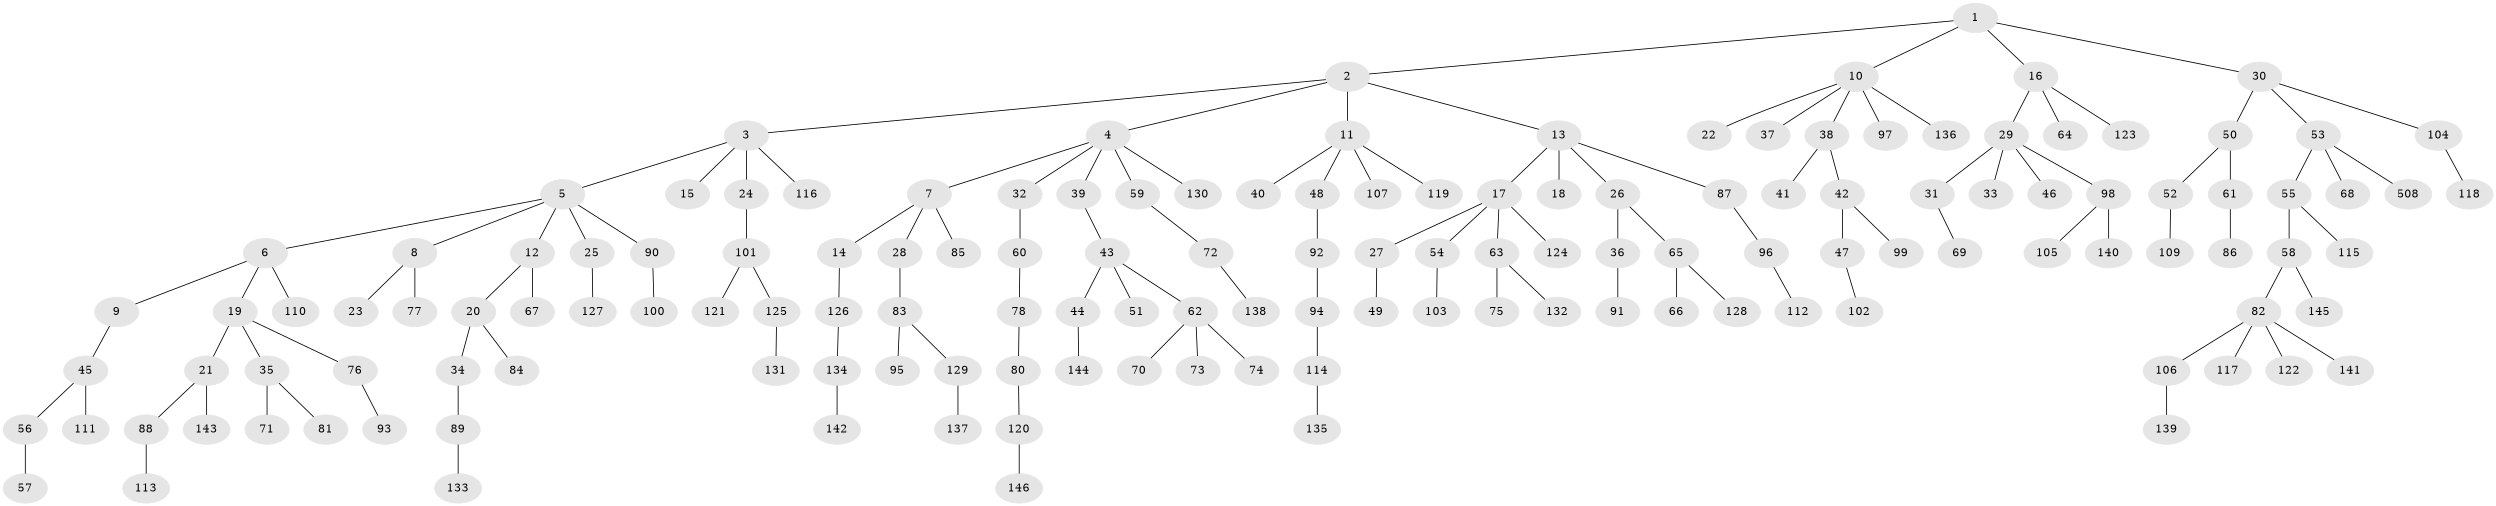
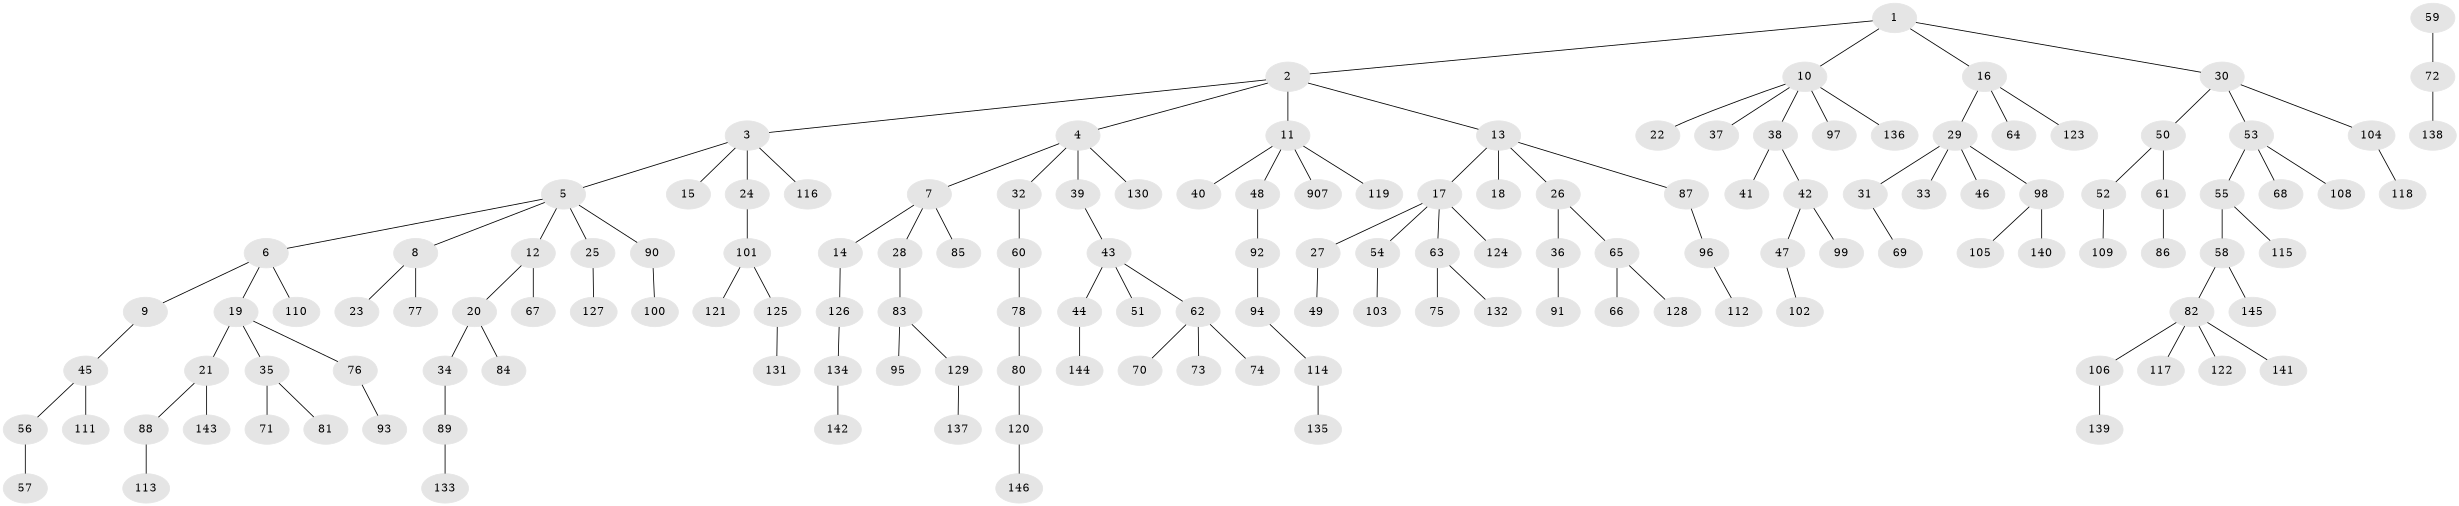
edge "4" -- "59": removed
node "107": label "107" -> "907"
node "508": label "508" -> "108"
